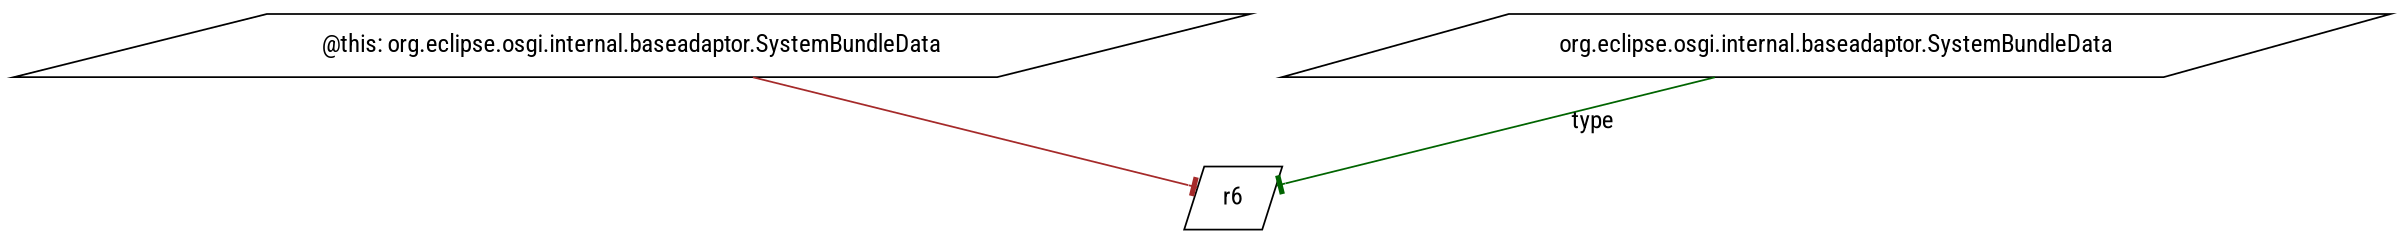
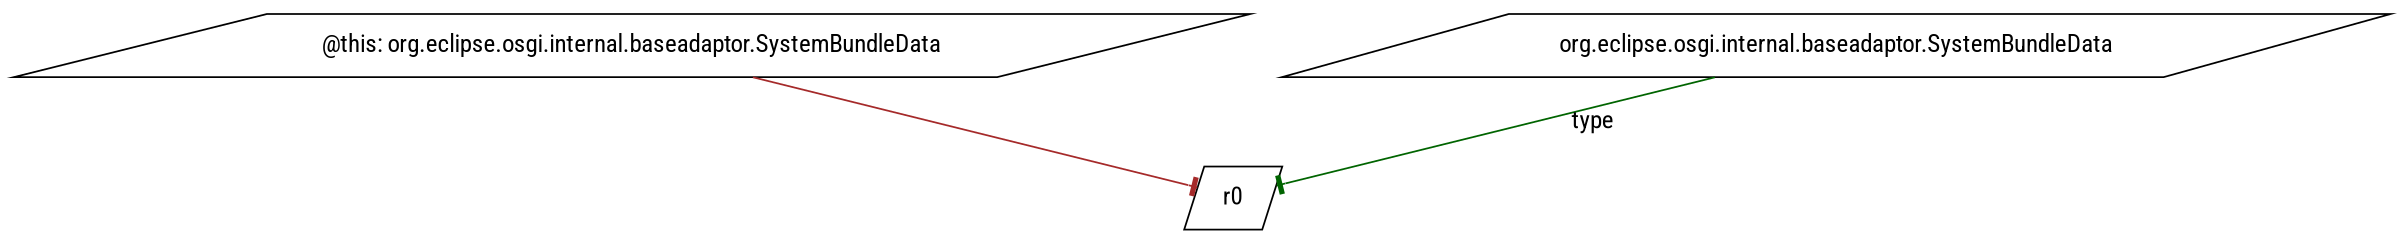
node "r6": label "r6" -> "r0"
